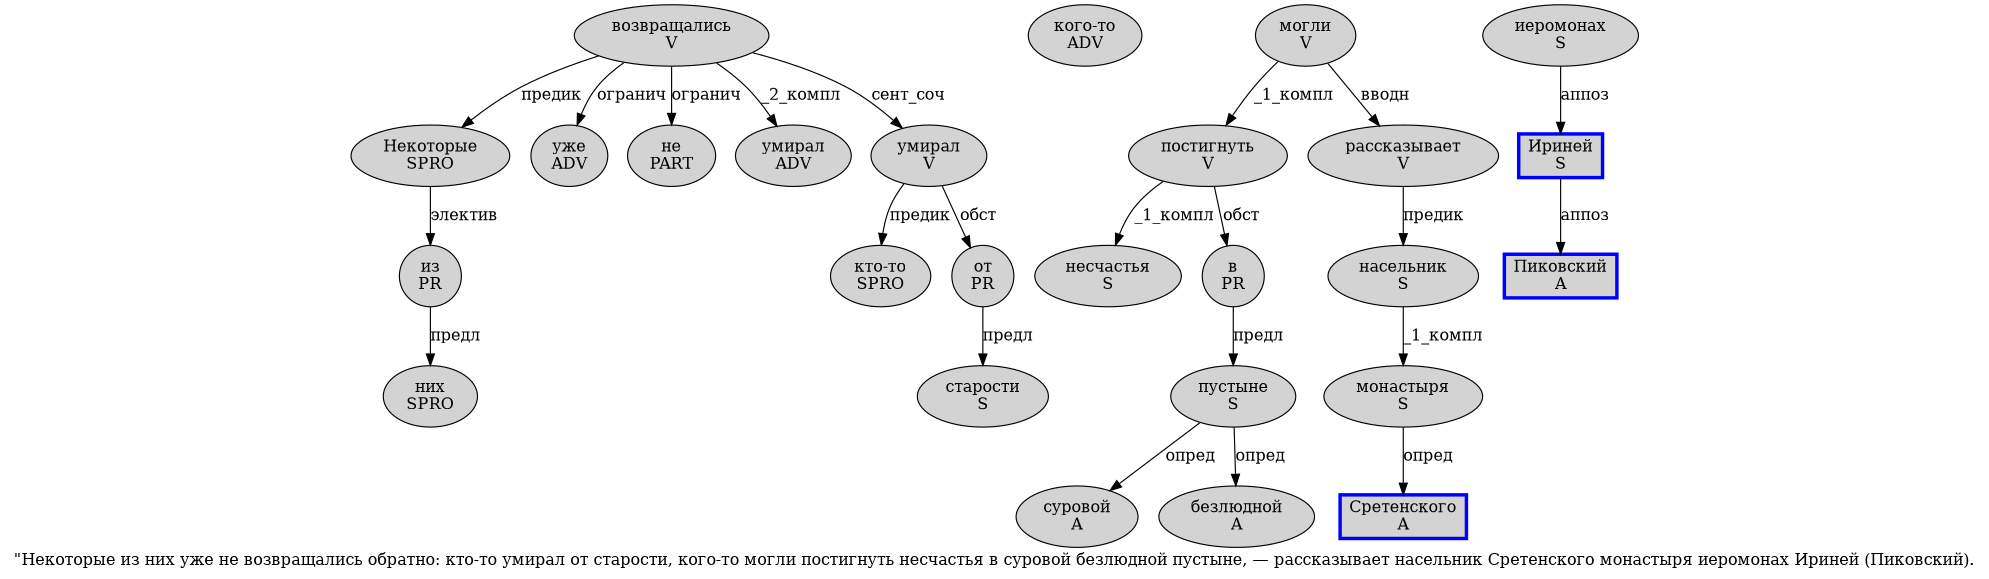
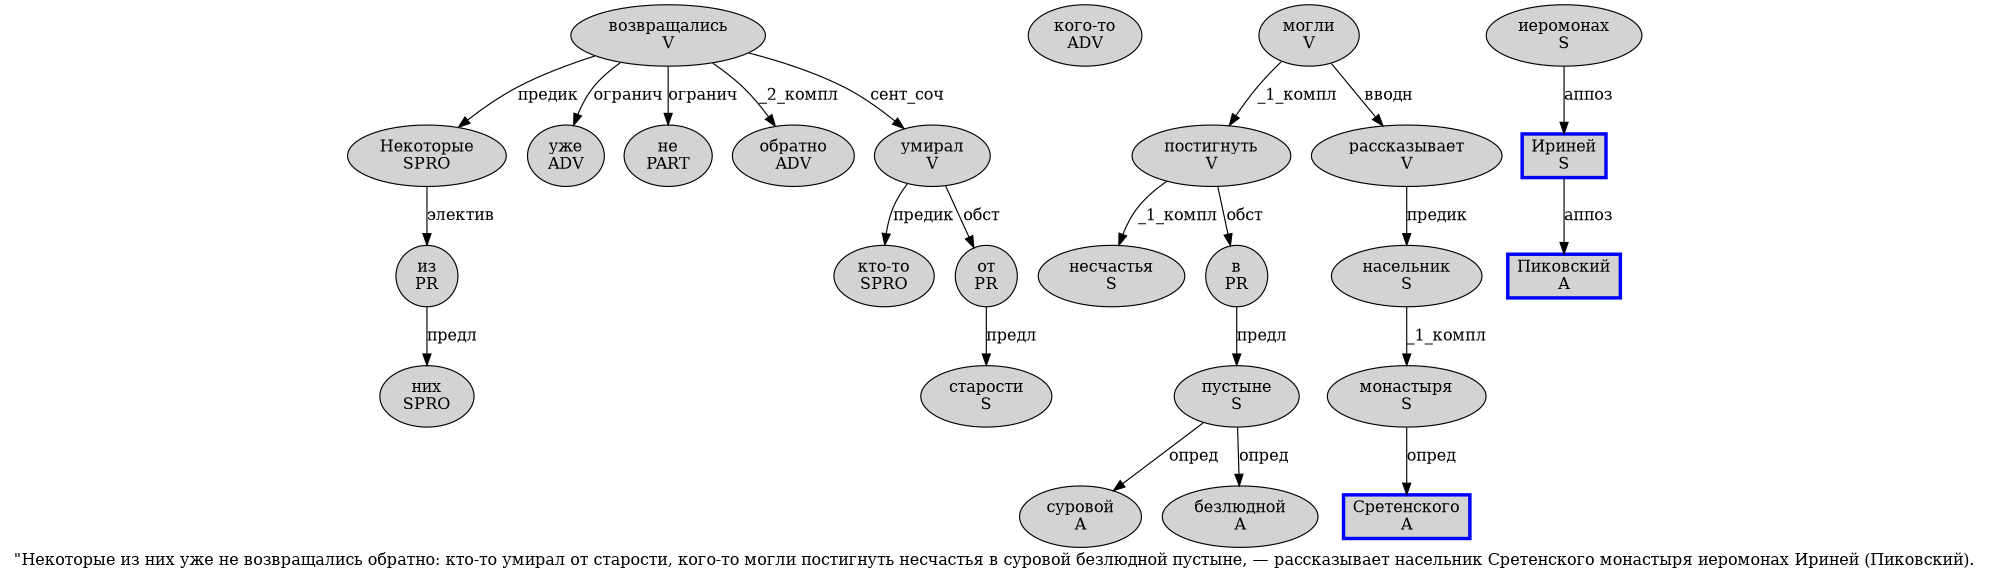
node "умирал ADV": label "умирал ADV" -> "обратно ADV"
